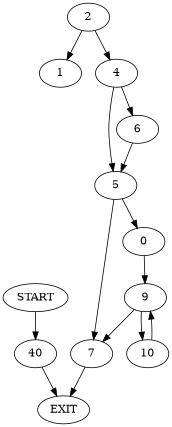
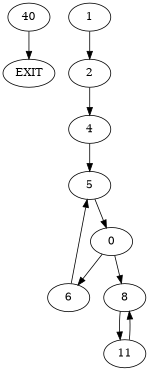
edge "2" -> "1": reversed
edge "4" -> "6": now "0" -> "6"
node "START": removed
node "9": label "9" -> "8"
node "7": removed
node "10": label "10" -> "11"
